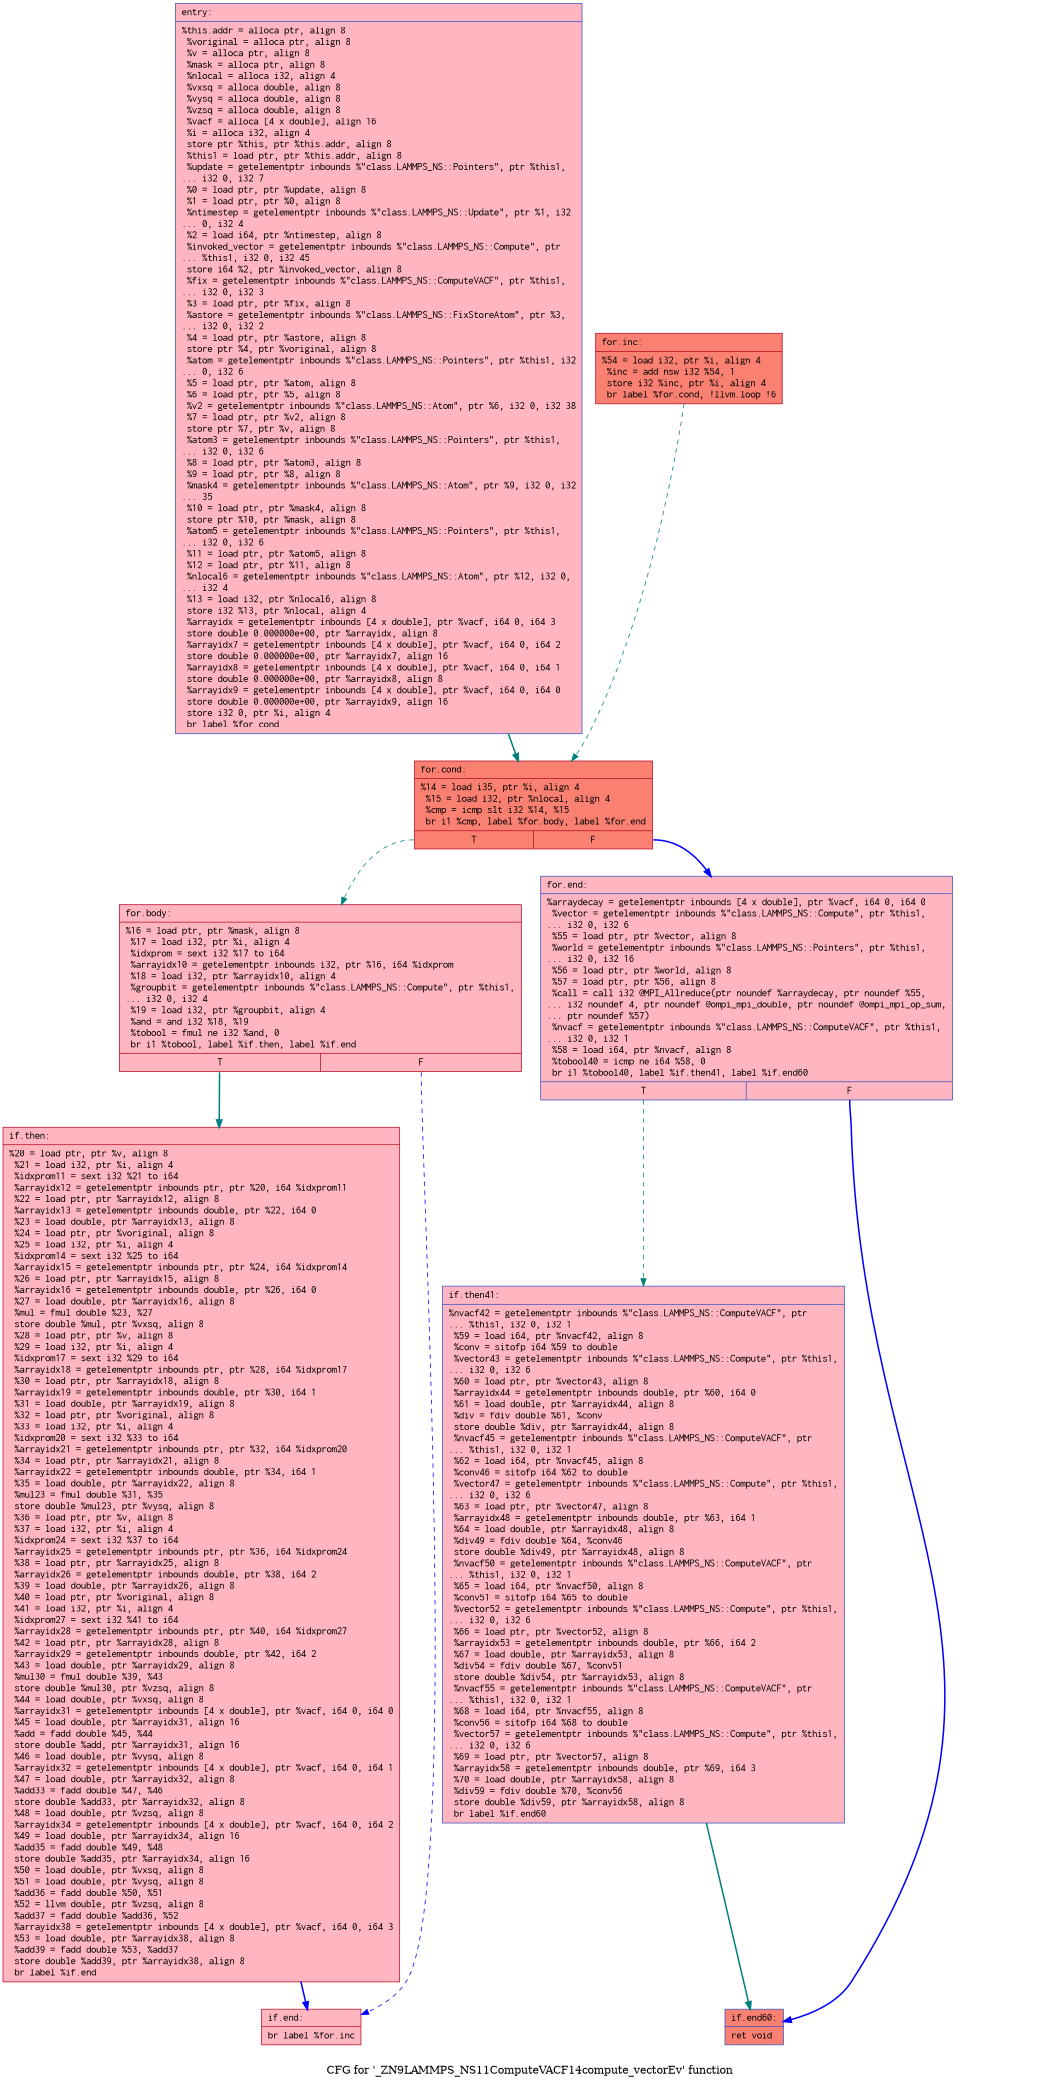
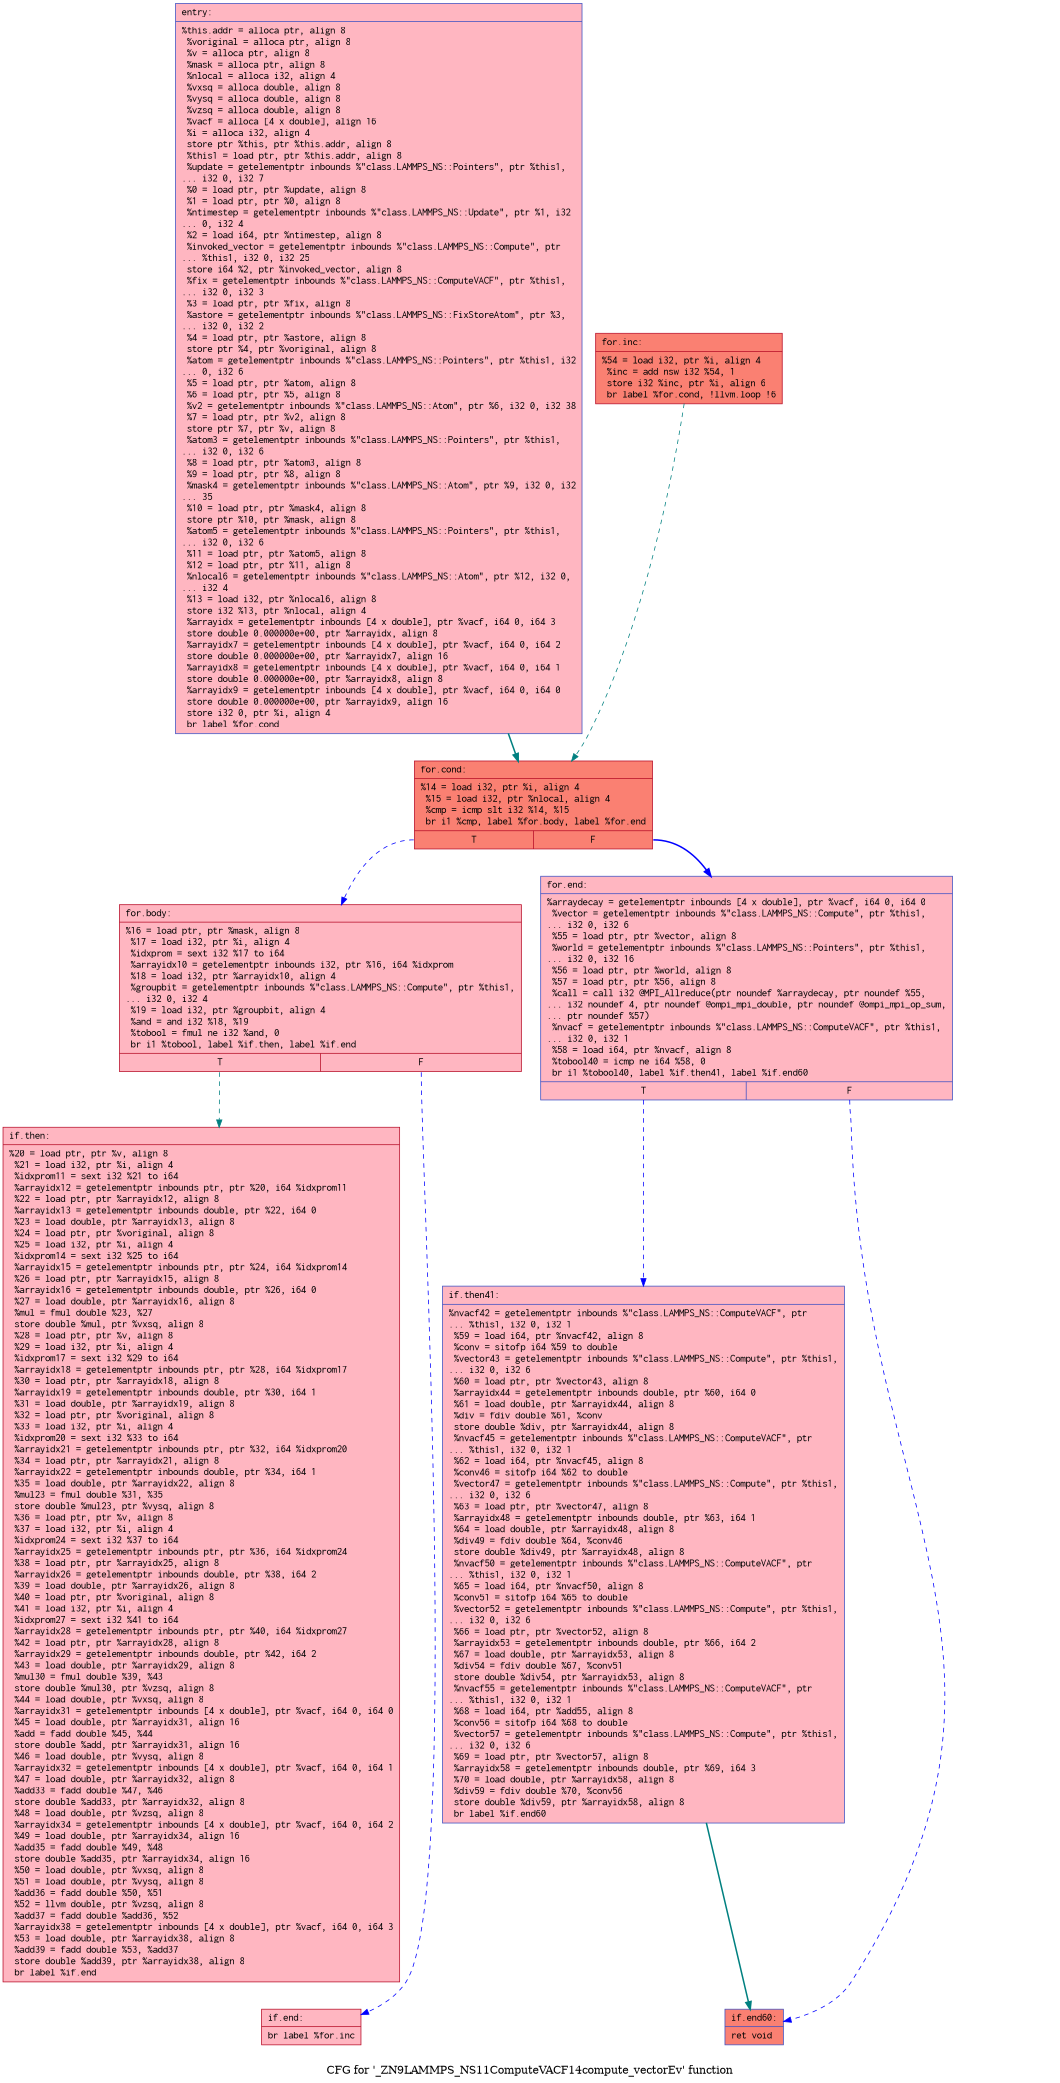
node "entry:": text "... %this1, i32 0, i32 45" -> "... %this1, i32 0, i32 25"
node "for.inc:": text "store i32 %inc, ptr %i, align 4" -> "store i32 %inc, ptr %i, align 6"
node "for.cond:": text "%14 = load i35, ptr %i, align 4" -> "%14 = load i32, ptr %i, align 4"
edge "for.cond:" -> "for.body:": color teal -> blue
edge "for.body:" -> "if.then:": style bold -> dashed
edge "for.end:" -> "if.then41:": color teal -> blue
edge "for.end:" -> "if.end60:": style bold -> dashed
node "if.then41:": text "%68 = load i64, ptr %nvacf55, align 8" -> "%68 = load i64, ptr %add55, align 8"
edge "if.then:" -> "if.end:": removed
